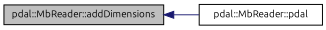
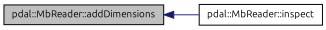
node "pdal::MbReader::pdal": label "pdal::MbReader::pdal" -> "pdal::MbReader::inspect"
